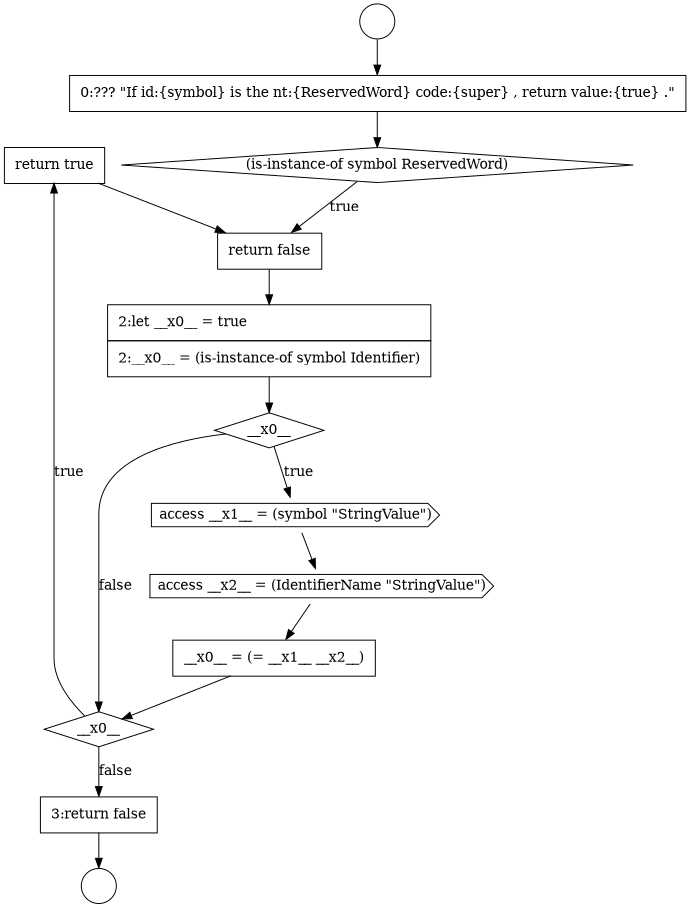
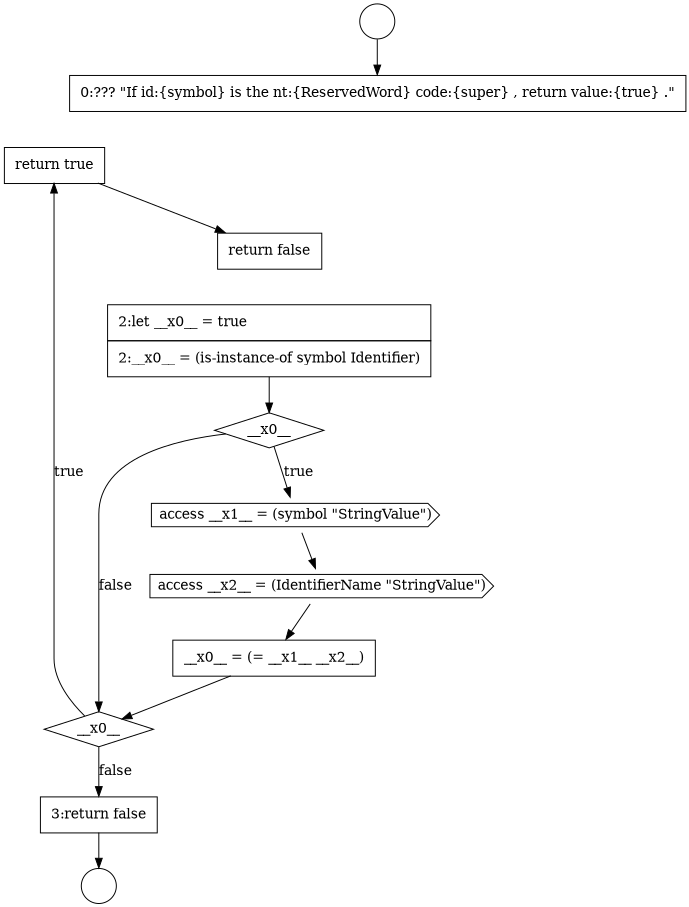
node "(is-instance-of symbol ReservedWord)": removed
edge "return false" -> "2:let __x0__ = true": removed
